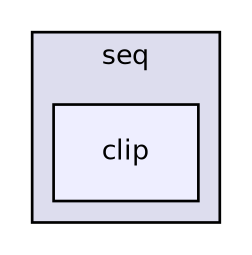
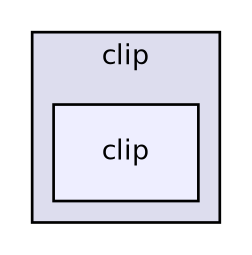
cluster "seq": label "seq" -> "clip"
